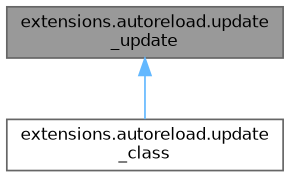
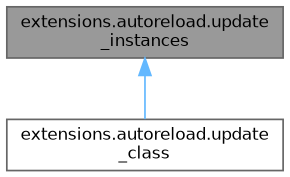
node "extensions.autoreload.update _update": label "extensions.autoreload.update _update" -> "extensions.autoreload.update _instances"
